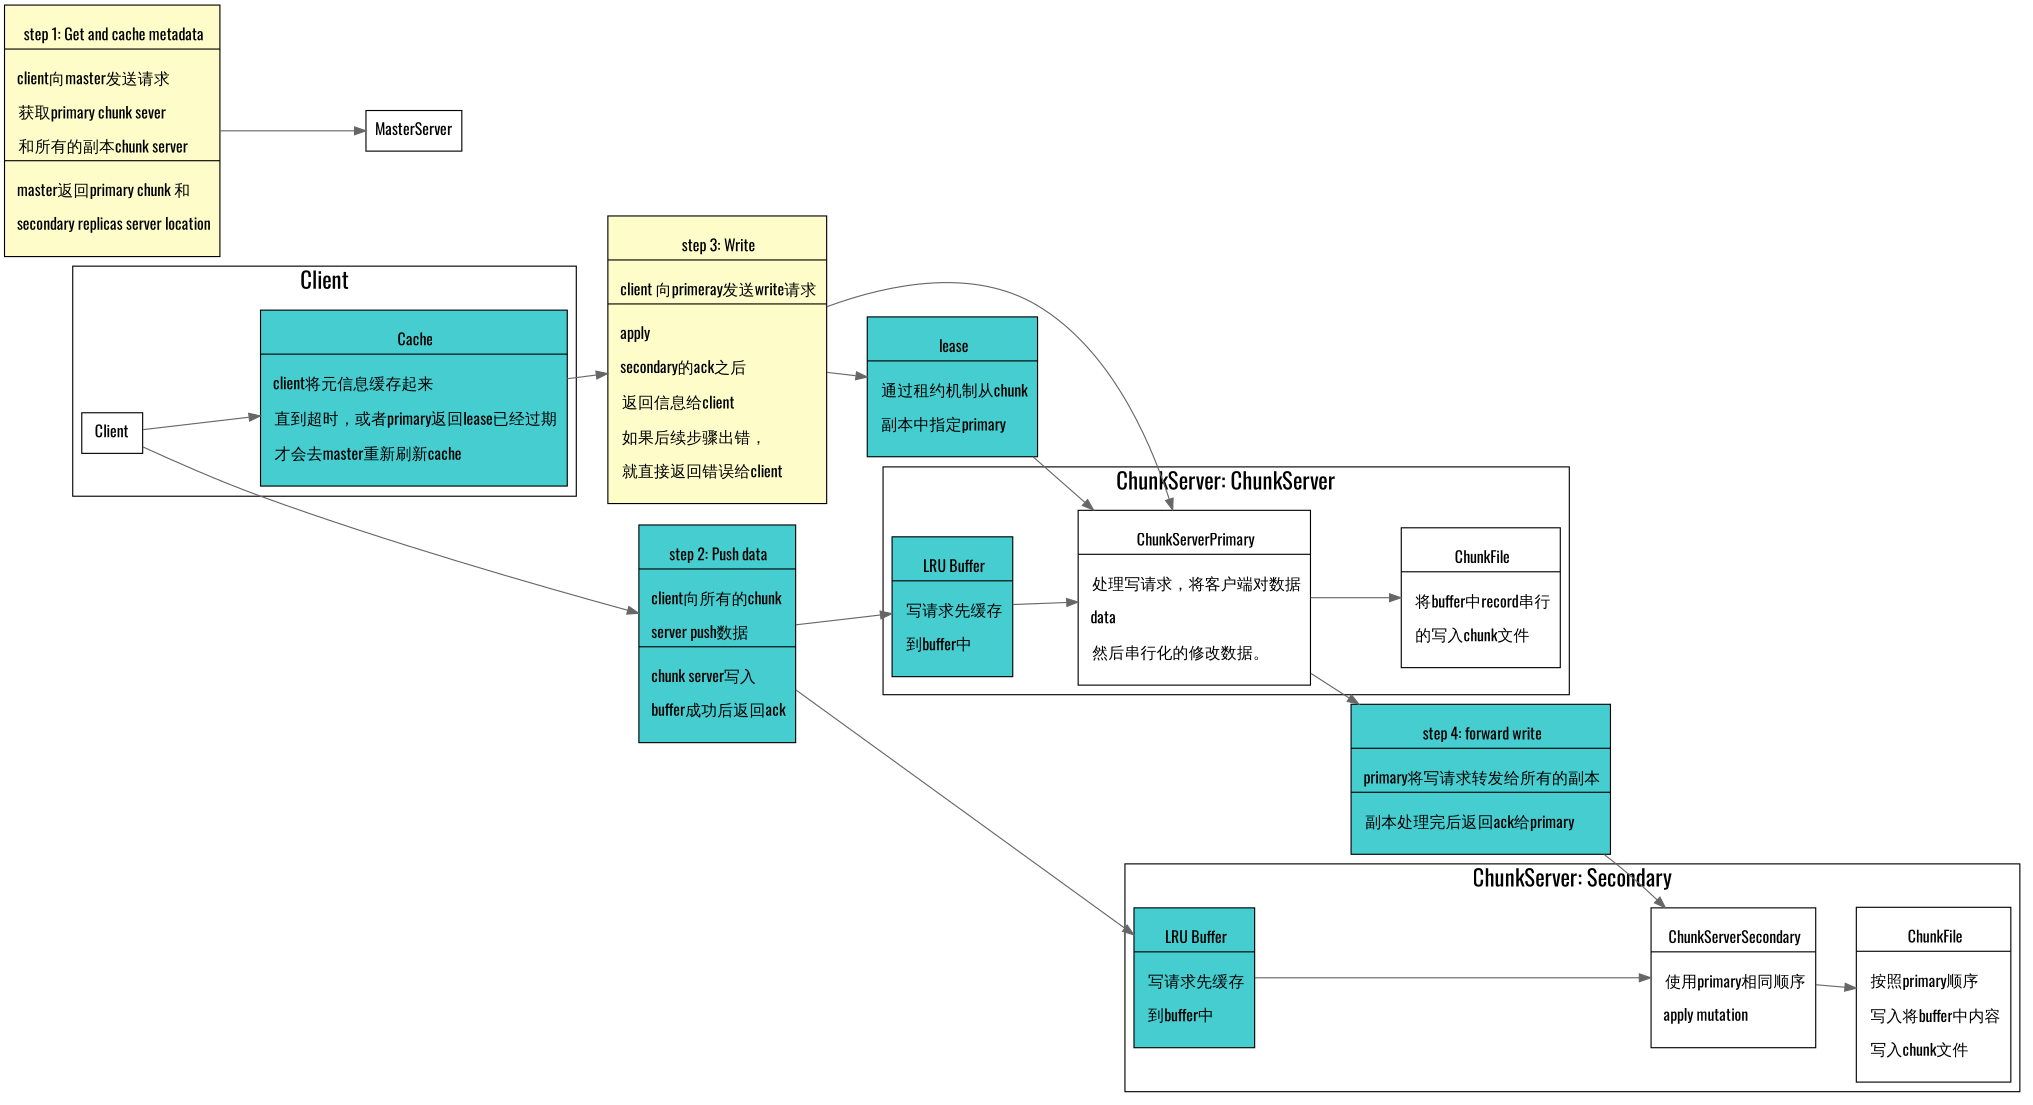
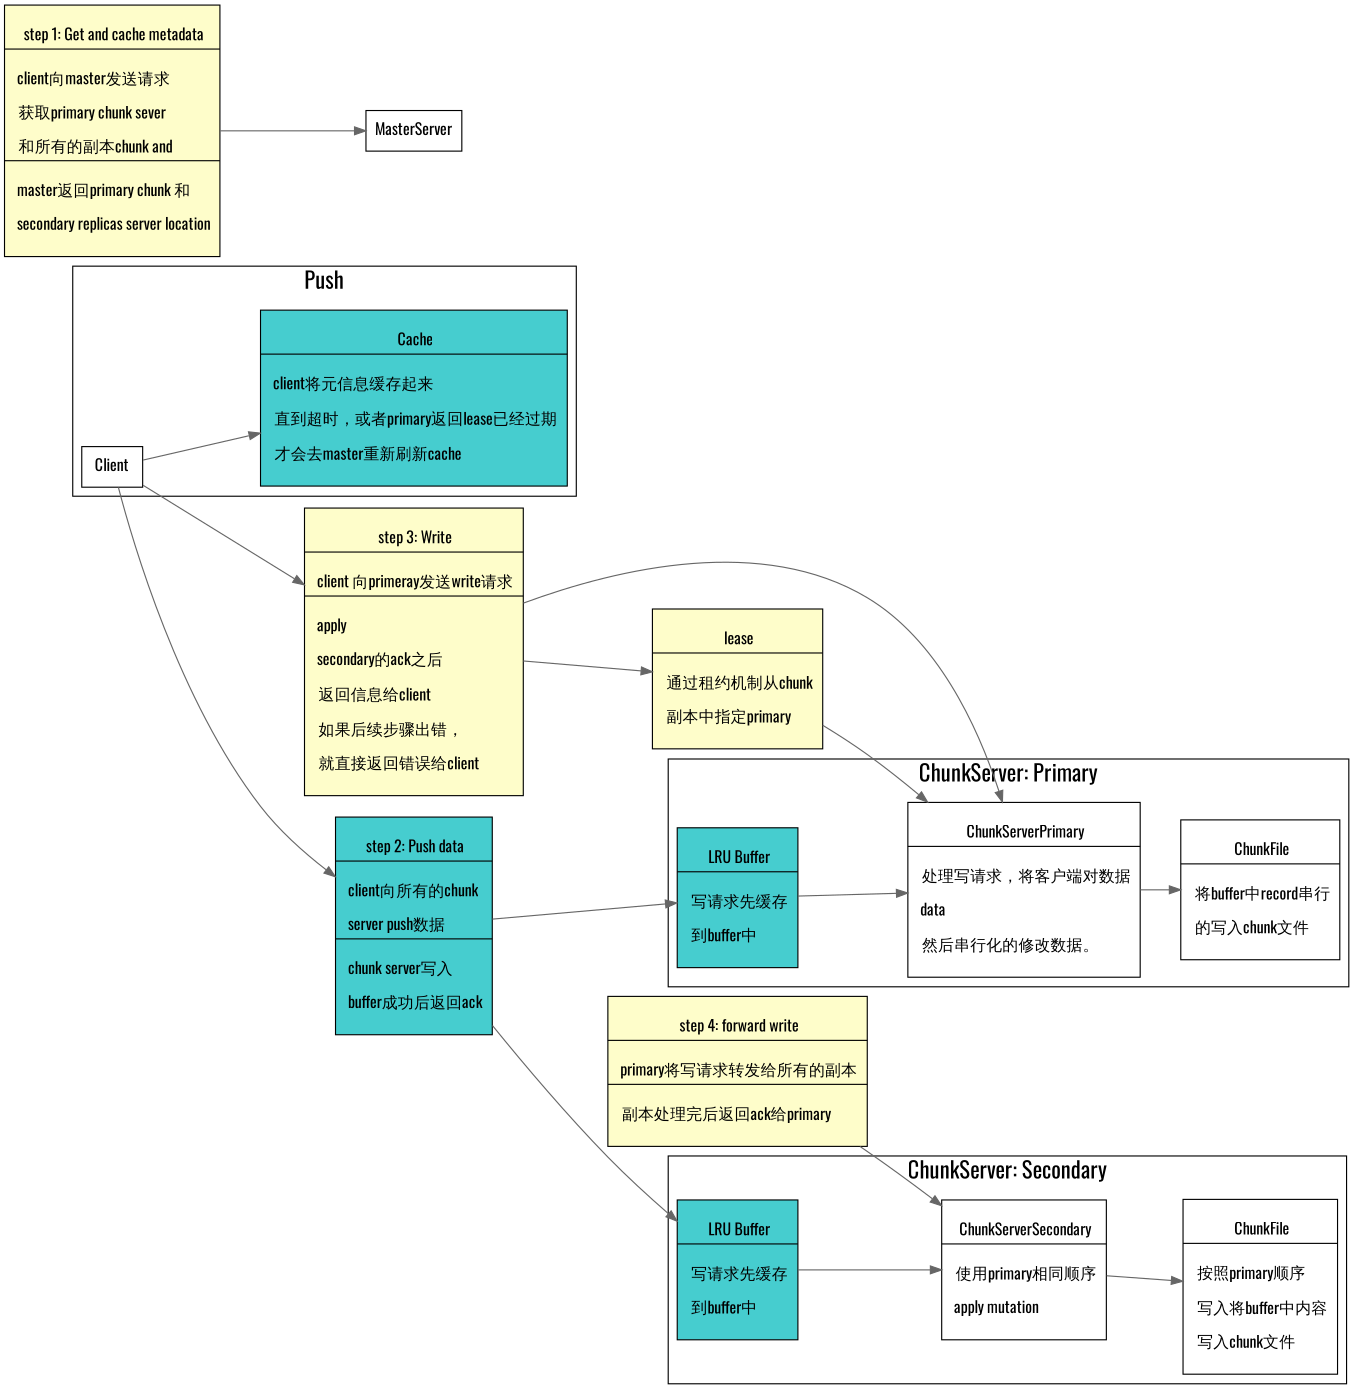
node "step 1: Get and cache metadata": text "和所有的副本chunk server" -> "和所有的副本chunk and"
cluster "Client": label "Client" -> "Push"
edge "Cache" -> "step 3: Write": now "Client" -> "step 3: Write"
node "lease": fillcolor #46cdcf -> #fefdca
cluster "ChunkServer: ChunkServer": label "ChunkServer: ChunkServer" -> "ChunkServer: Primary"
edge "ChunkServerPrimary" -> "step 4: forward write": removed
node "step 4: forward write": fillcolor #46cdcf -> #fefdca
